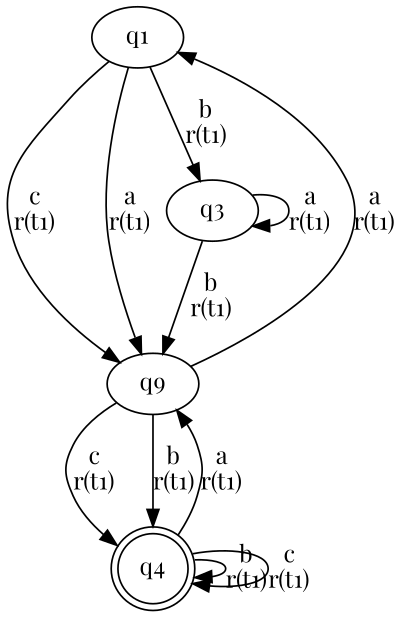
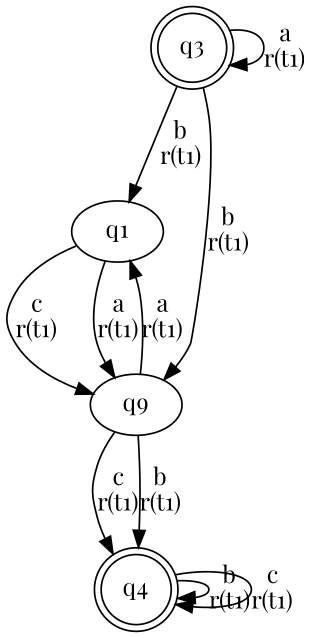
edge "q1" -> "q3": reversed
node "q3": shape ellipse -> doublecircle
edge "q4" -> "q9": removed, label "a r(t1)"
